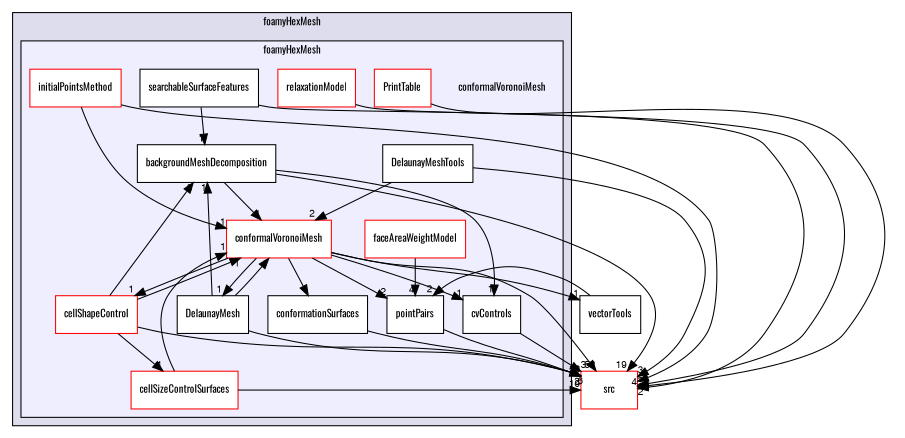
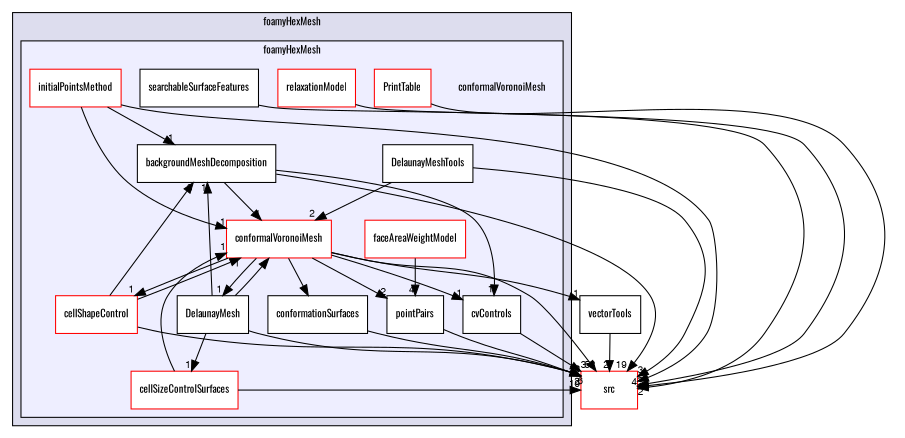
edge "searchableSurfaceFeatures" -> "backgroundMeshDecomposition": now "initialPointsMethod" -> "backgroundMeshDecomposition"
edge "vectorTools" -> "pointPairs": now "vectorTools" -> "src"
edge "cellShapeControl" -> "cellSizeControlSurfaces": now "DelaunayMesh" -> "cellSizeControlSurfaces"
